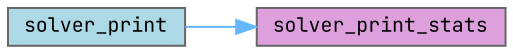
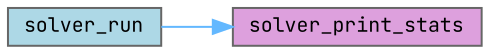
node "solver_print": label "solver_print" -> "solver_run"
